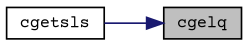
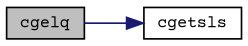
edge "cgetsls" -> "cgelq": reversed
